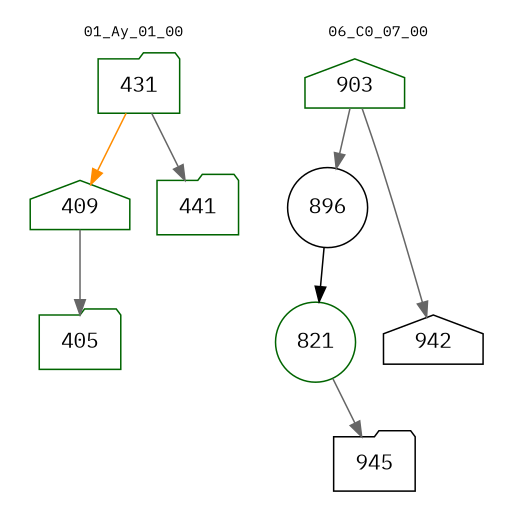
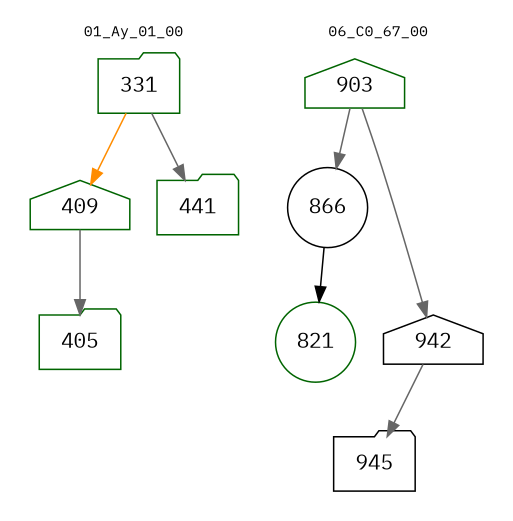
cluster "06_C0_07_00": label "06_C0_07_00" -> "06_C0_67_00"
node "431": label "431" -> "331"
node "896": label "896" -> "866"
edge "821" -> "945": now "942" -> "945"
